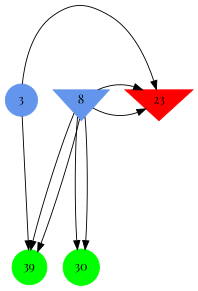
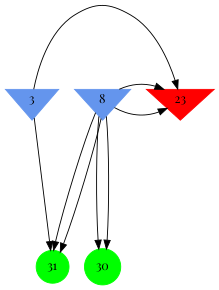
node "3": shape circle -> invtriangle
node "39": label "39" -> "31"
